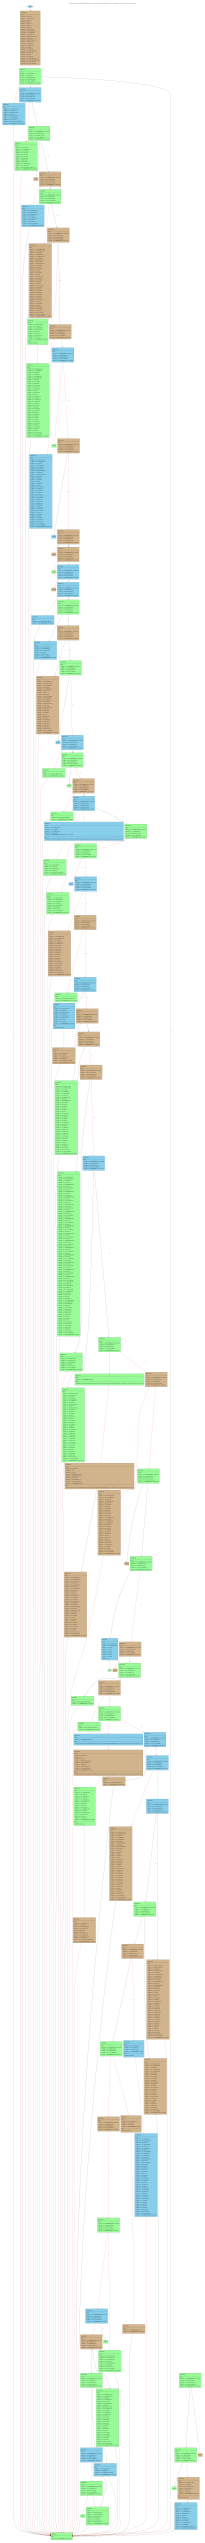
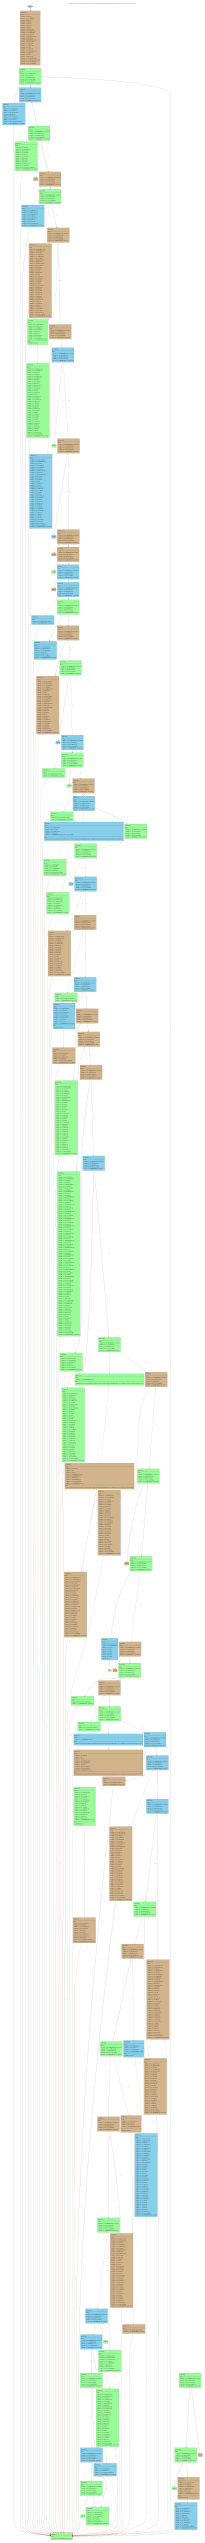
node "0x4026cd [147]": added
node "0x4022f0 [28]": fillcolor tan -> skyblue
